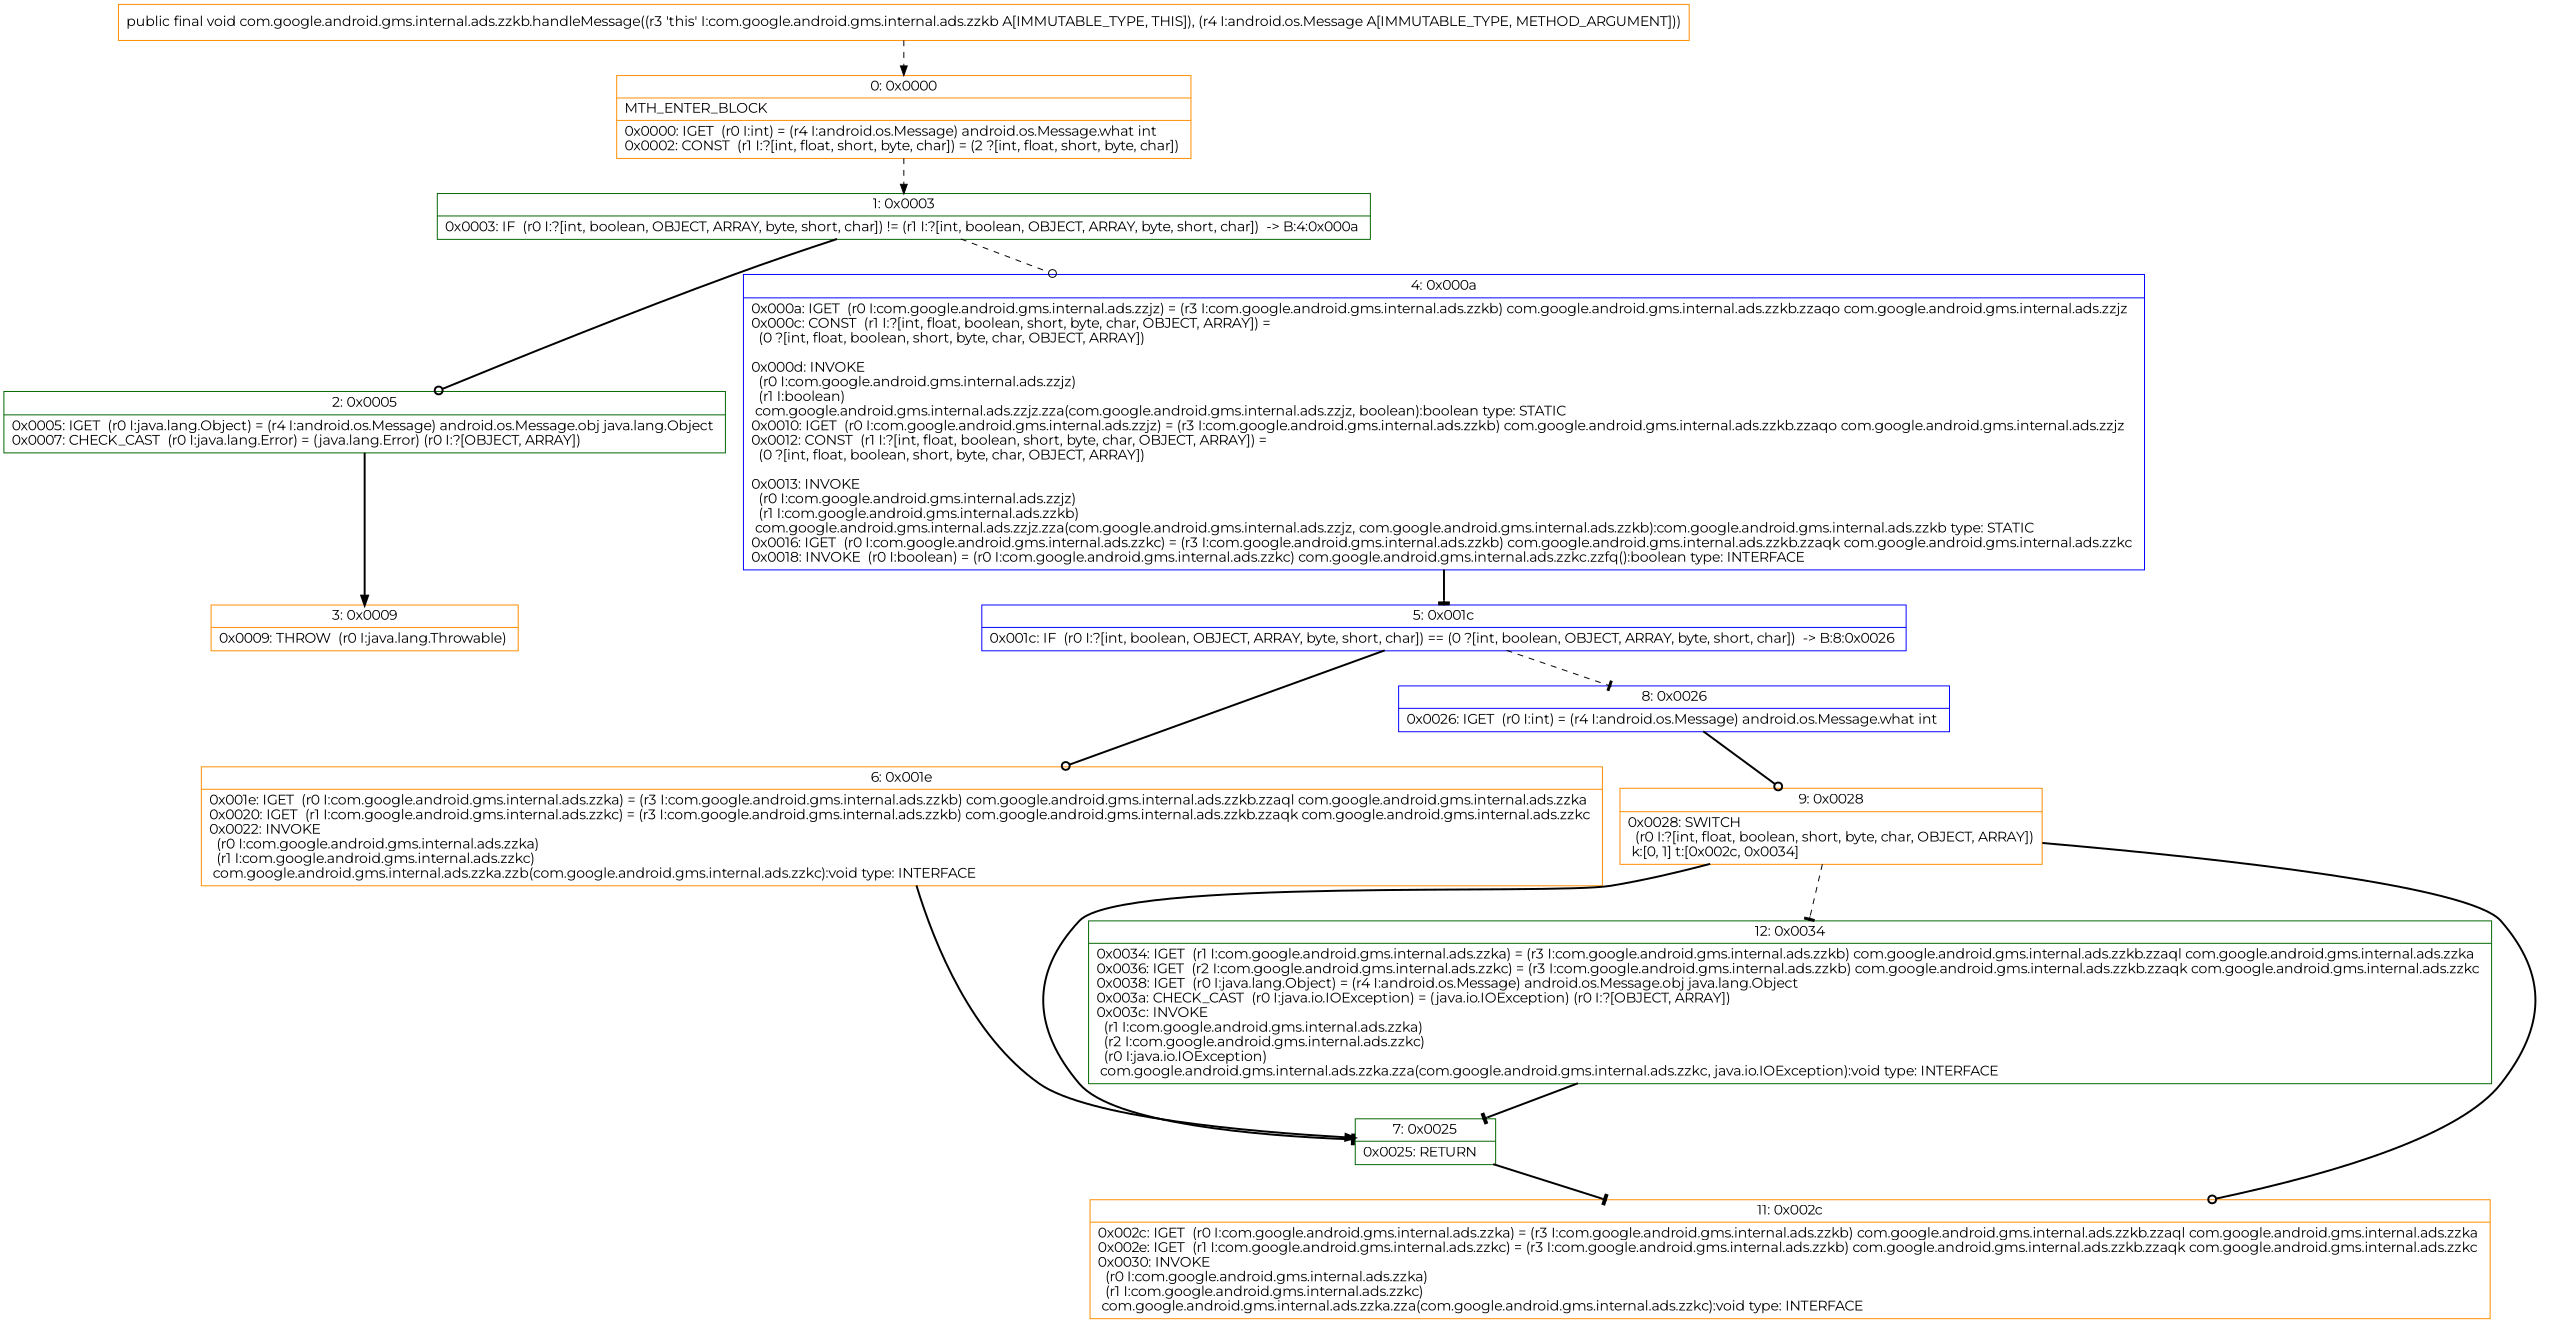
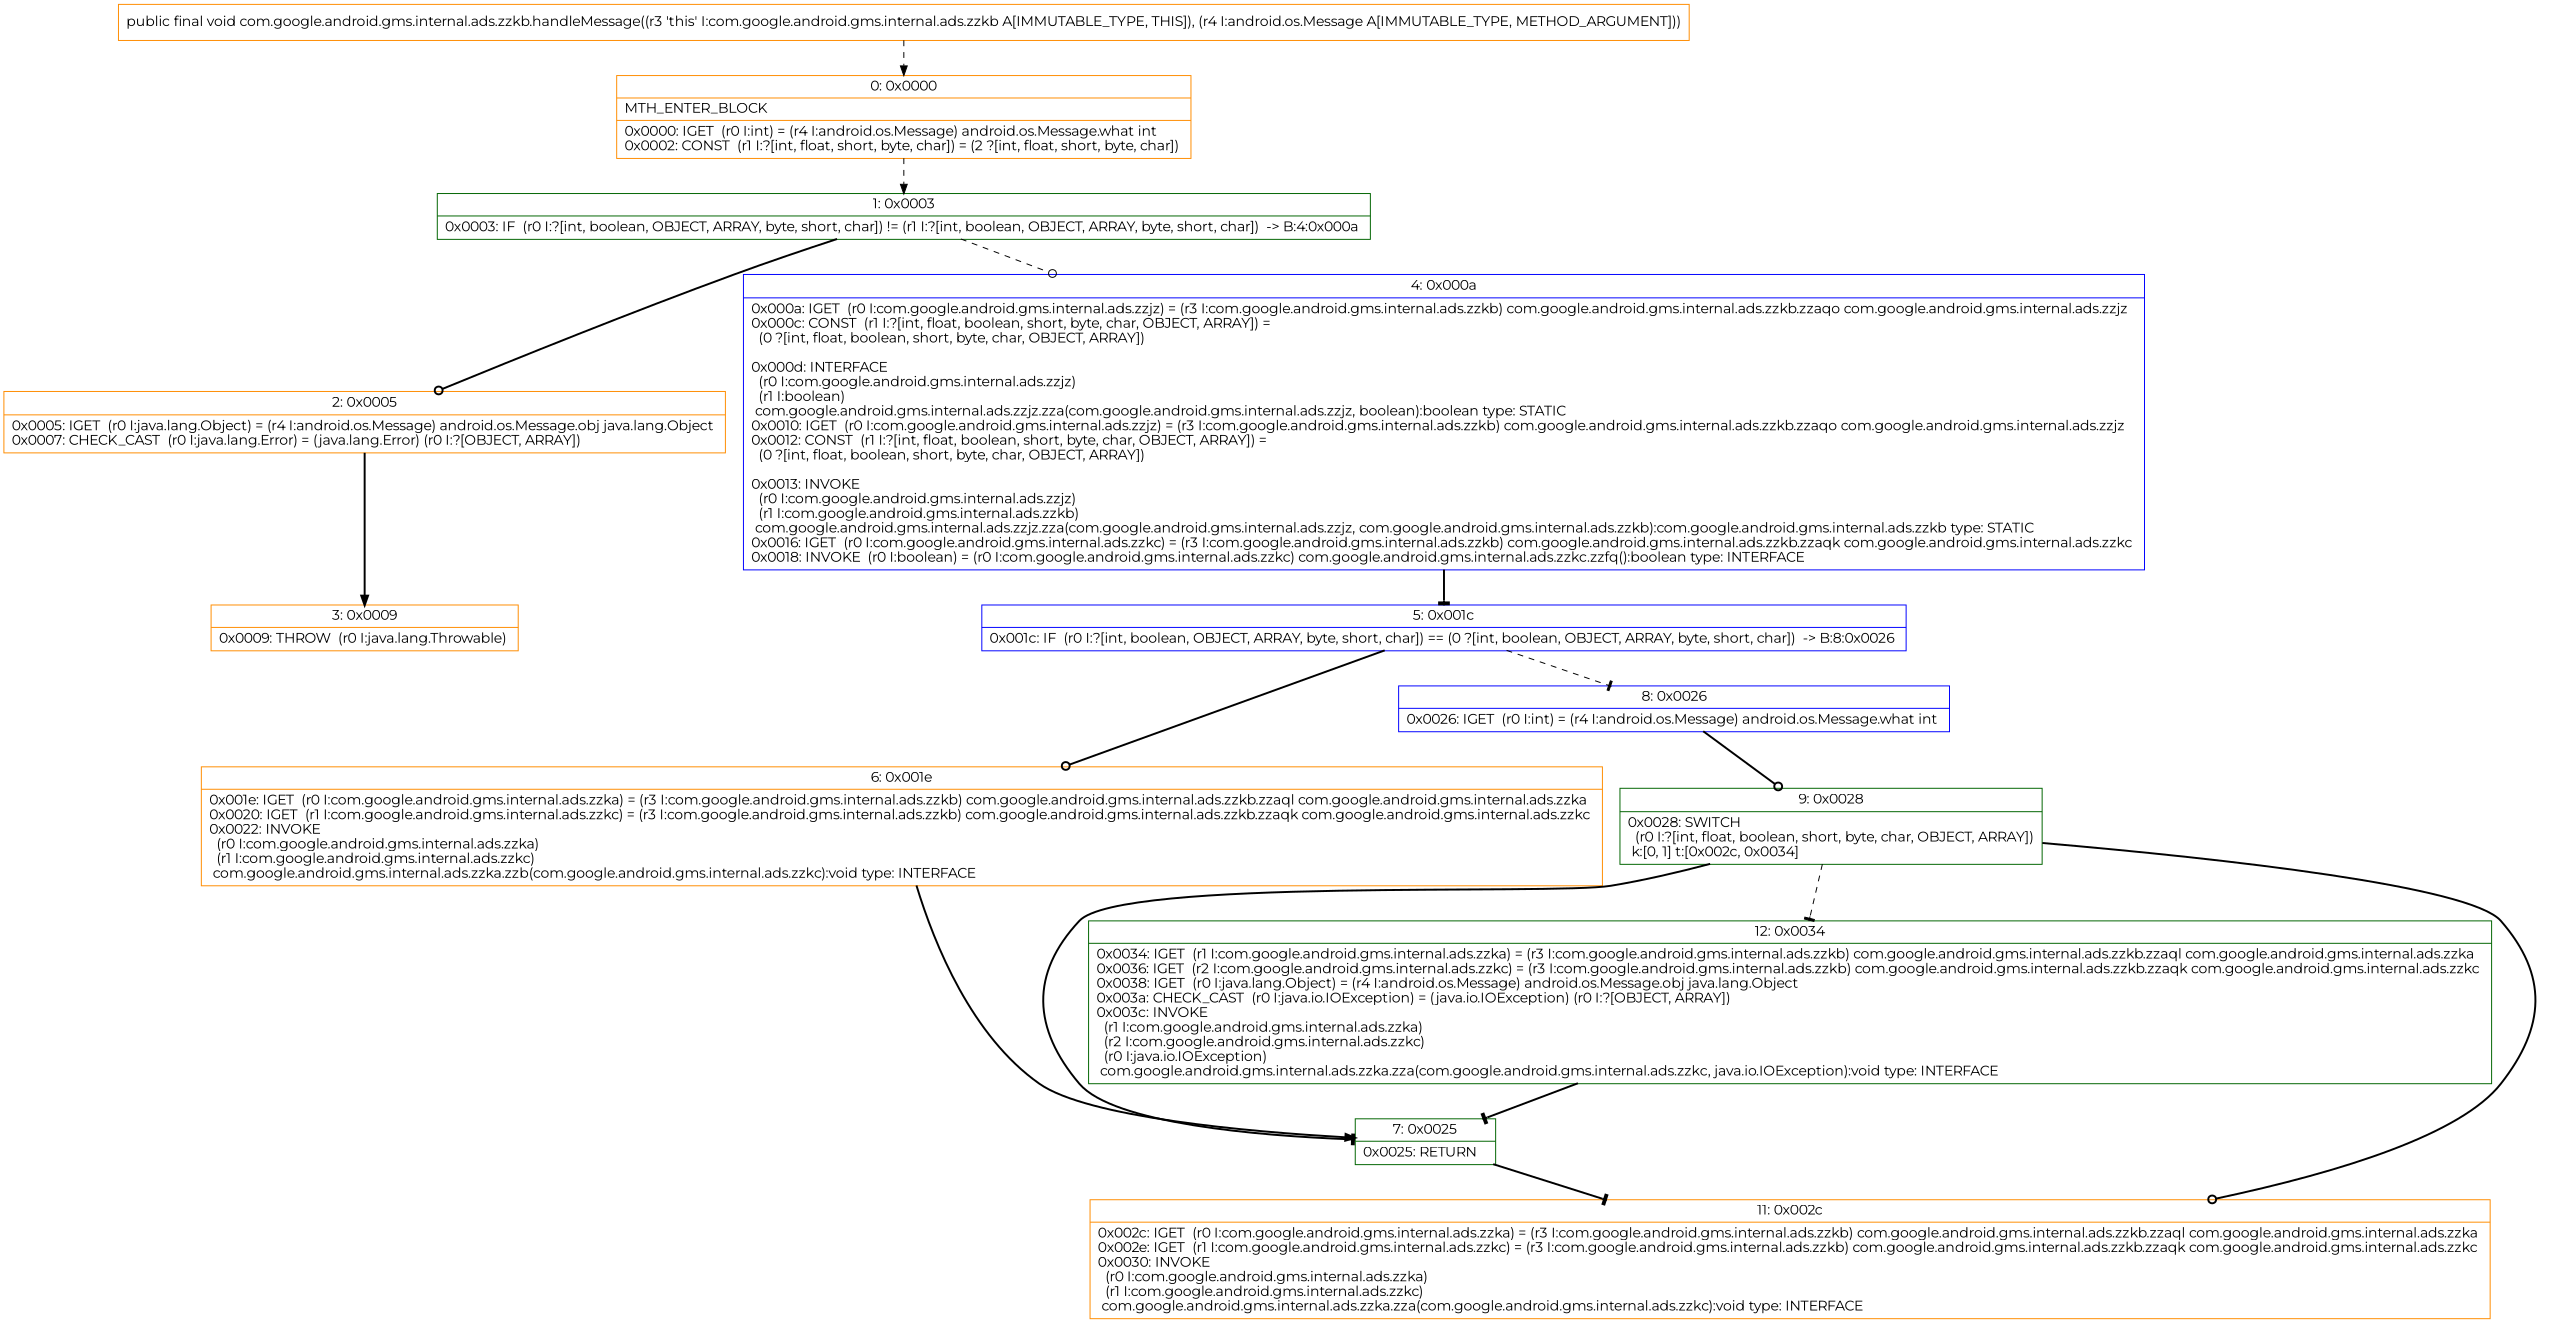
node "4: 0x000a": text "0x000d: INVOKE" -> "0x000d: INTERFACE"
node "2: 0x0005": color darkgreen -> darkorange
node "9: 0x0028": color darkorange -> darkgreen
